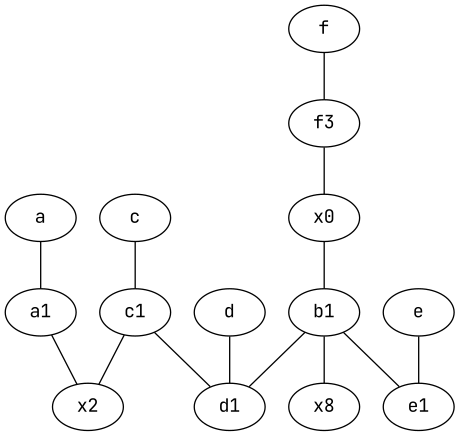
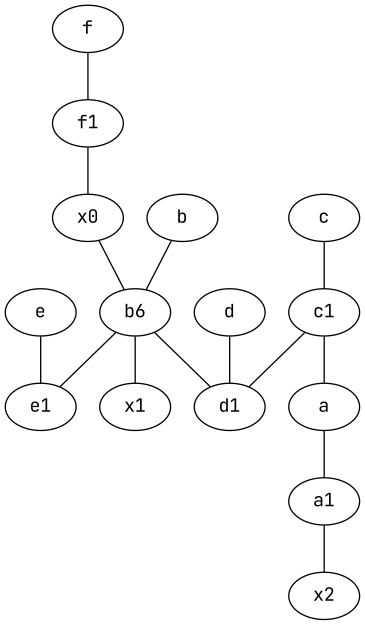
node "f3": label "f3" -> "f1"
node "b": added
node "b1": label "b1" -> "b6"
edge "c1" -- "x2": now "c1" -- "a"
node "x8": label "x8" -> "x1"
